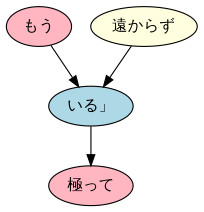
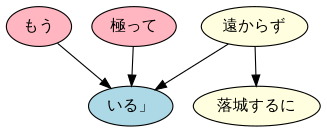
node "落城するに": added
edge "いる」" -> "極って": reversed
